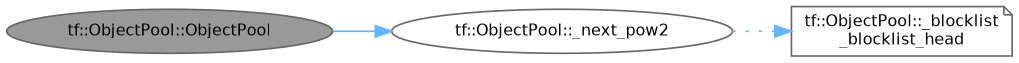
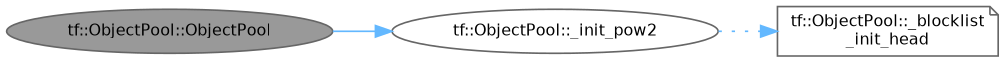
node "tf::ObjectPool::_next_pow2": label "tf::ObjectPool::_next_pow2" -> "tf::ObjectPool::_init_pow2"
node "tf::ObjectPool::_blocklist _blocklist_head": label "tf::ObjectPool::_blocklist _blocklist_head" -> "tf::ObjectPool::_blocklist _init_head"
